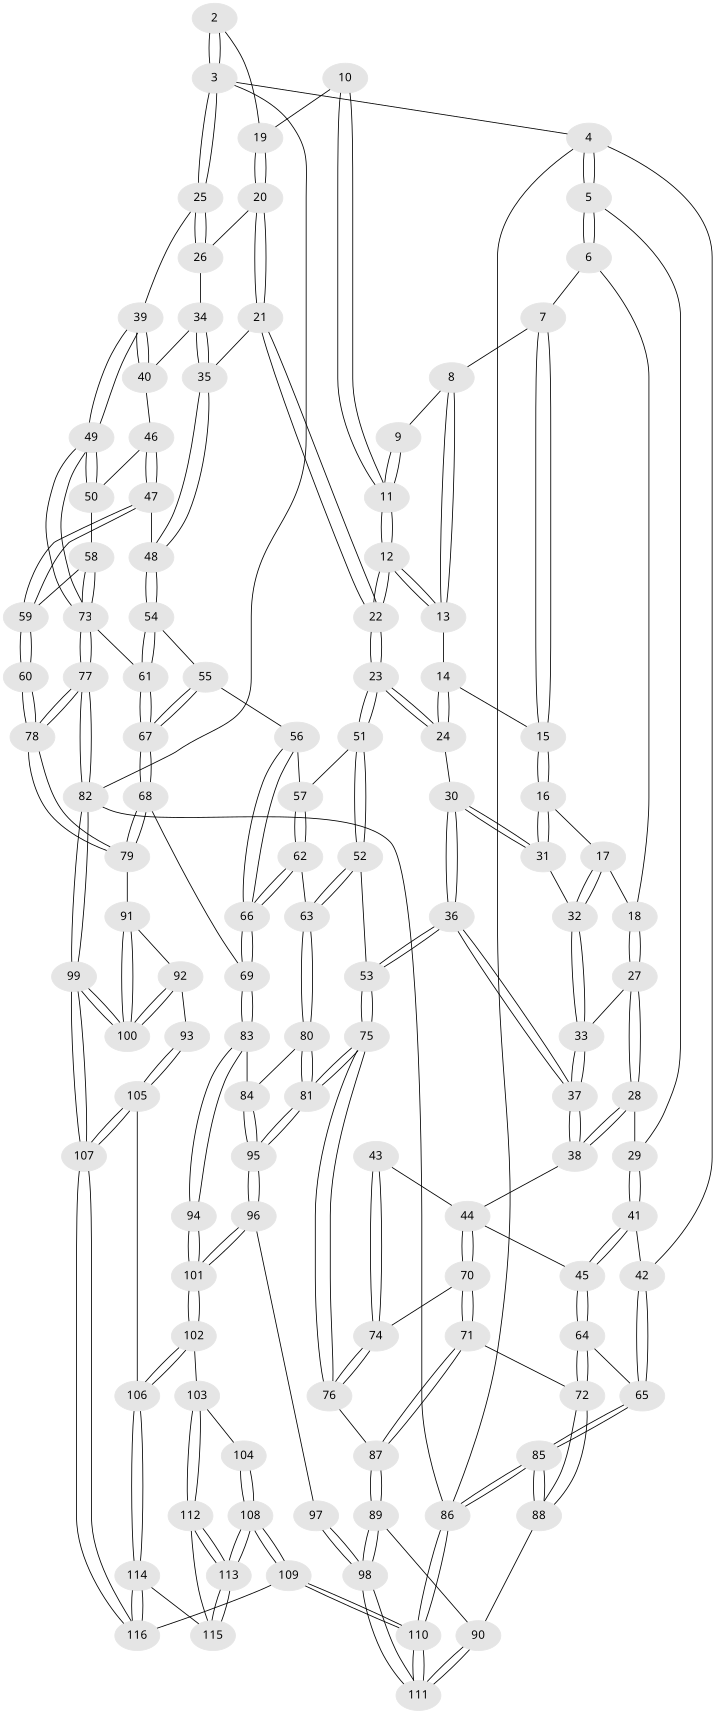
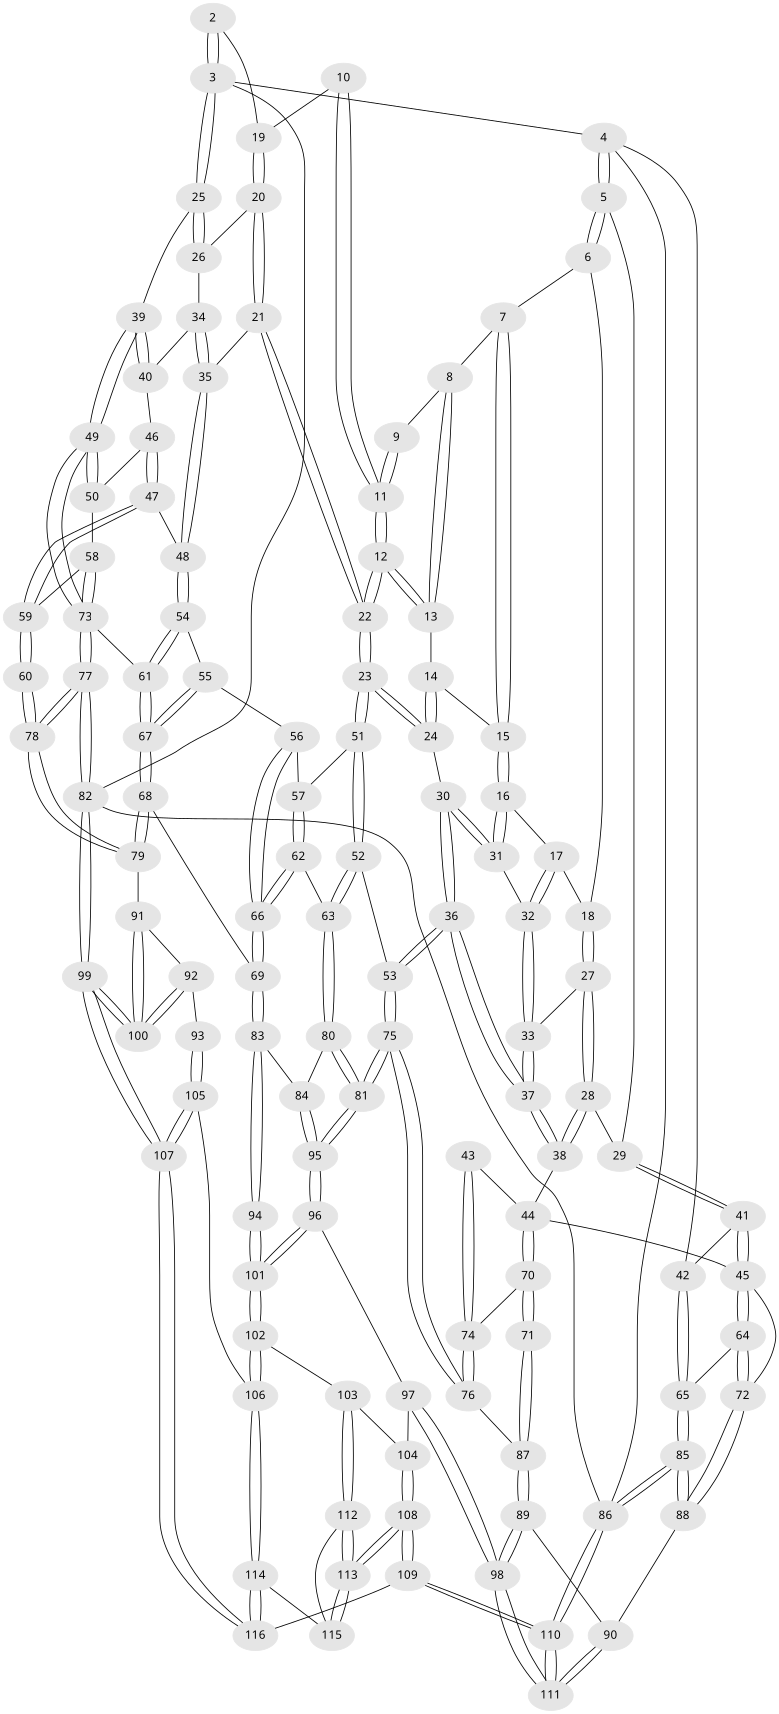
edge "71" -- "72": now "45" -- "72"
edge "97" -- "104": added
